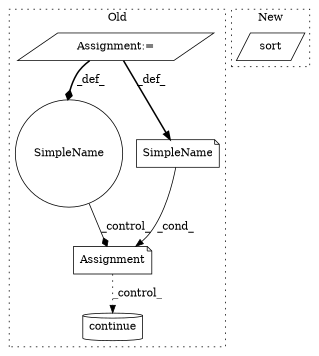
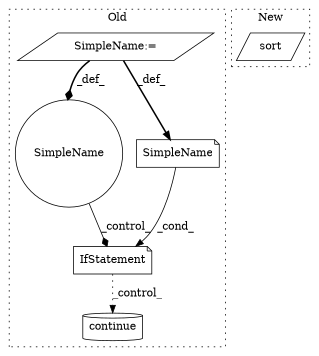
node "Assignment:=": label "Assignment:=" -> "SimpleName:="
node "Assignment": label "Assignment" -> "IfStatement"
